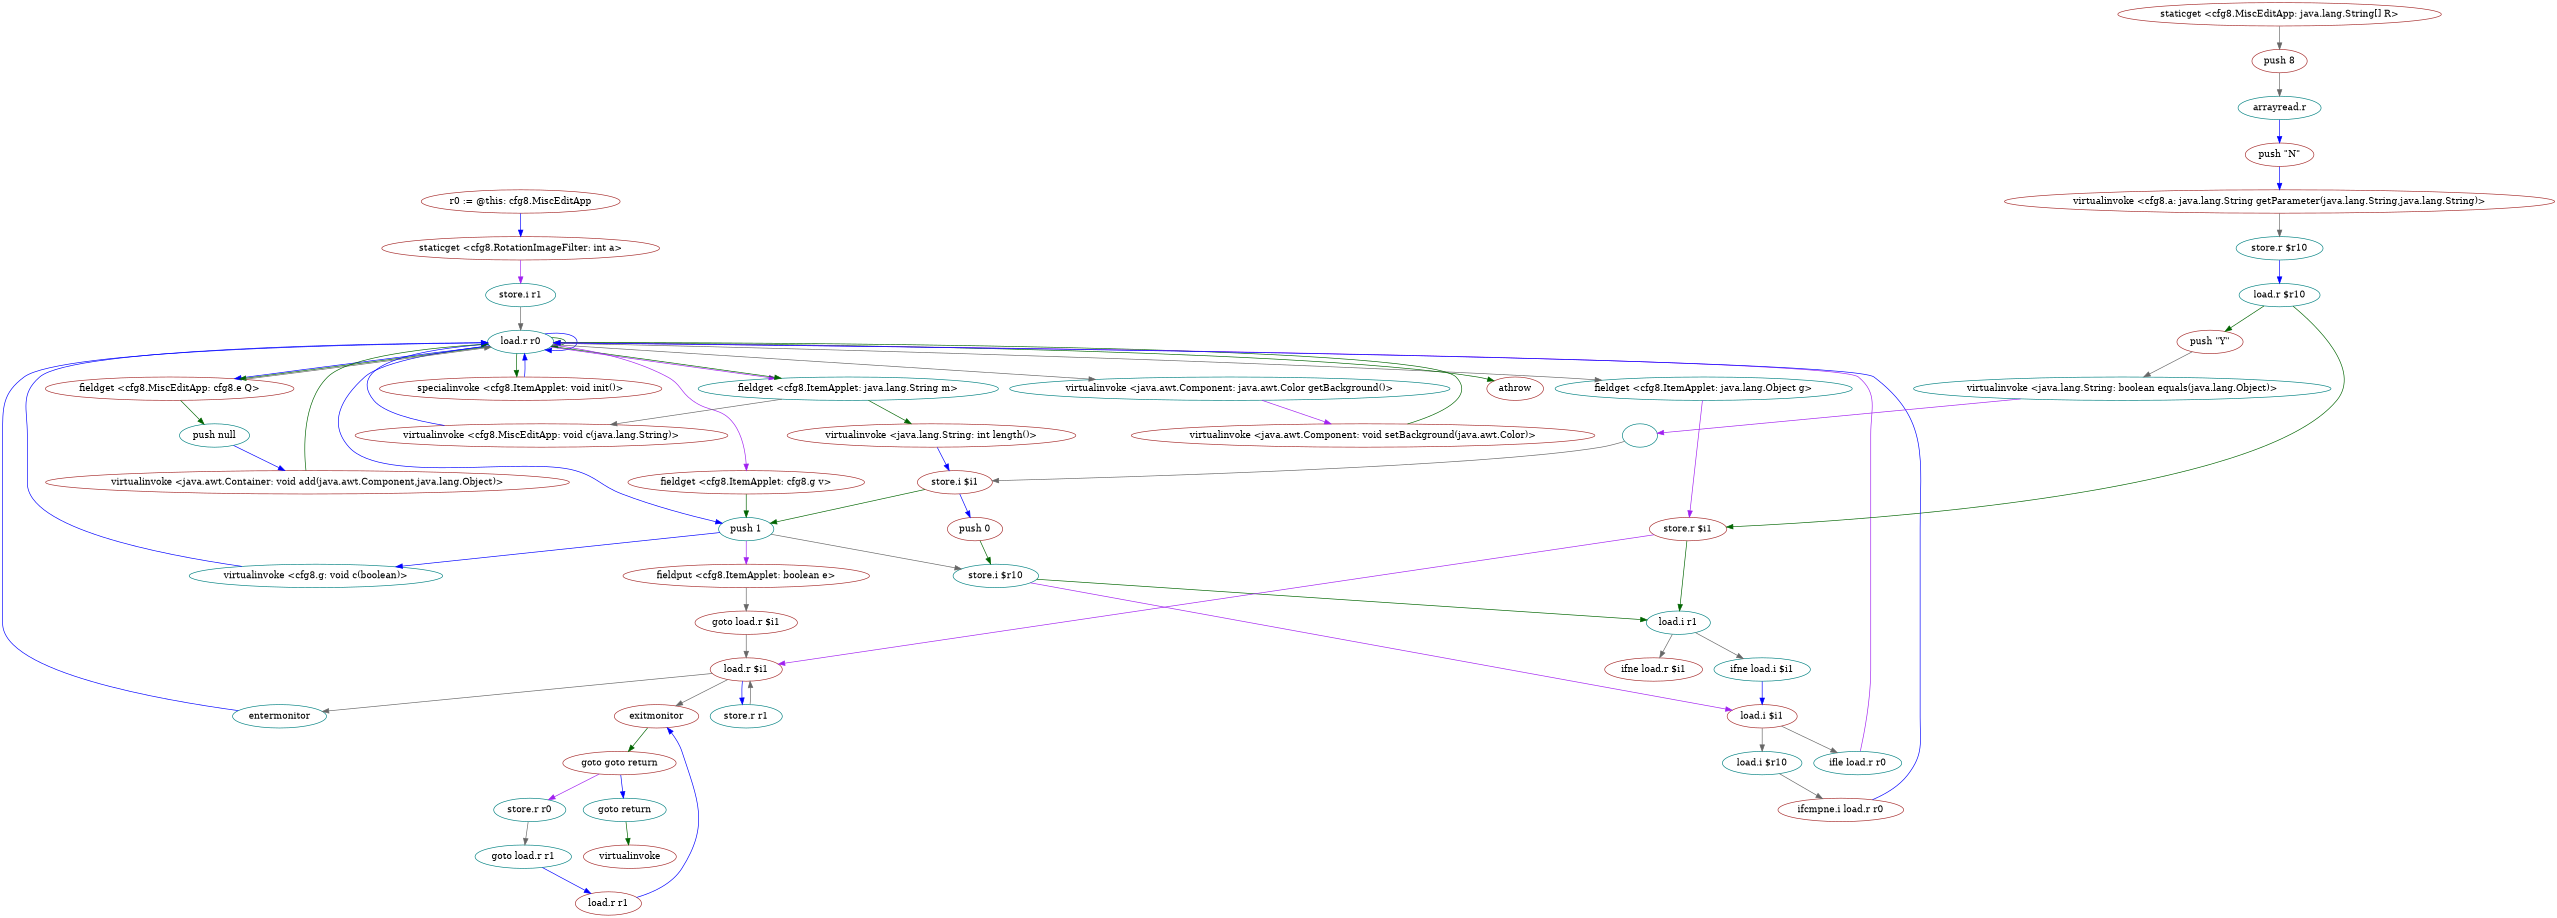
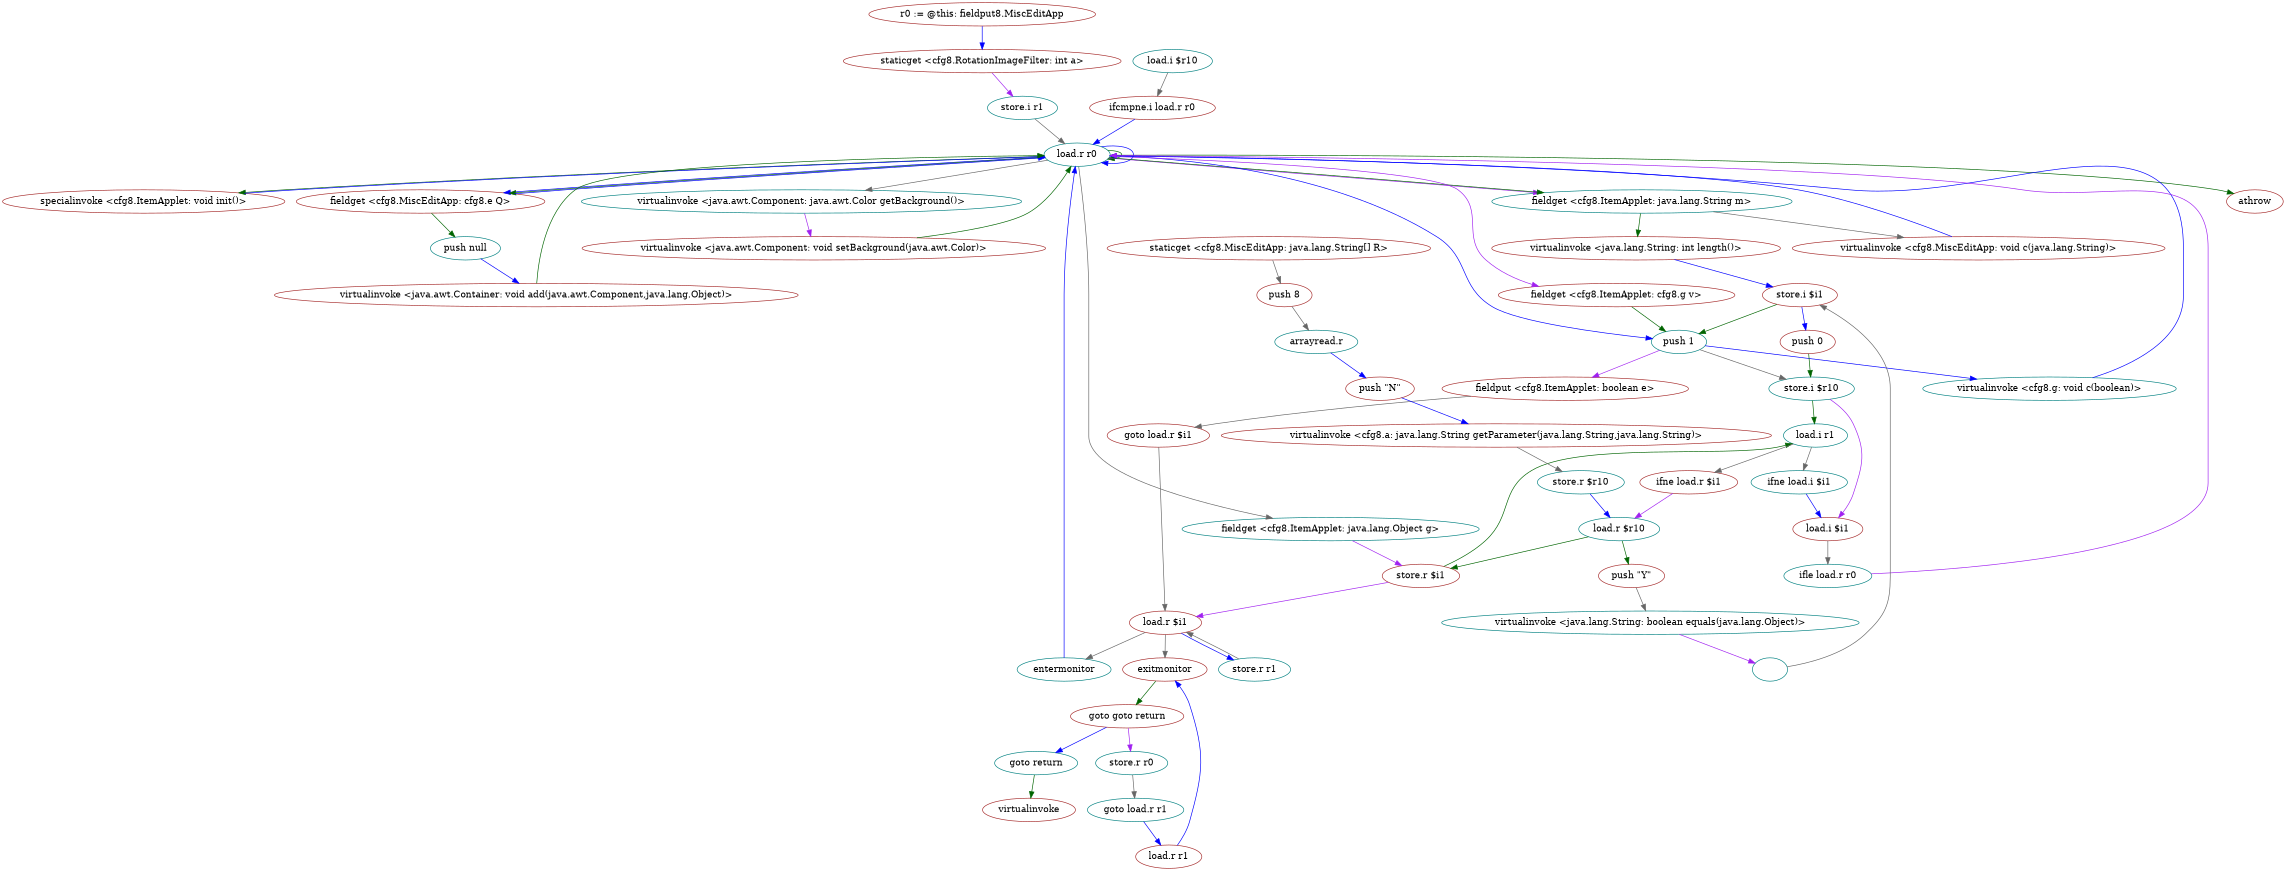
node "r0 := @this: cfg8.MiscEditApp": label "r0 := @this: cfg8.MiscEditApp" -> "r0 := @this: fieldput8.MiscEditApp"
edge "fieldget <cfg8.MiscEditApp: cfg8.e Q>" -> "load.r r0": color gray40 -> blue
edge "ifne load.r $i1" -> "load.r $r10": added
edge "load.i $i1" -> "load.i $r10": removed
